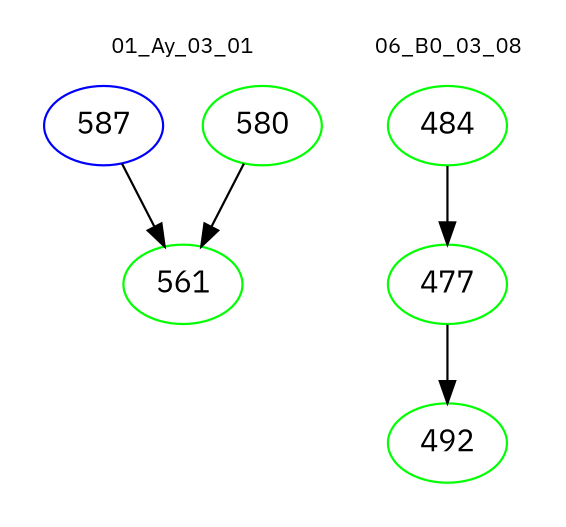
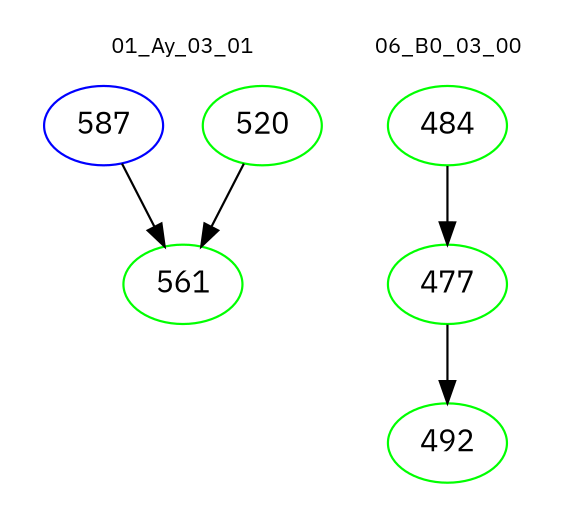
cluster "06_B0_03_08": label "06_B0_03_08" -> "06_B0_03_00"
node "580": label "580" -> "520"
